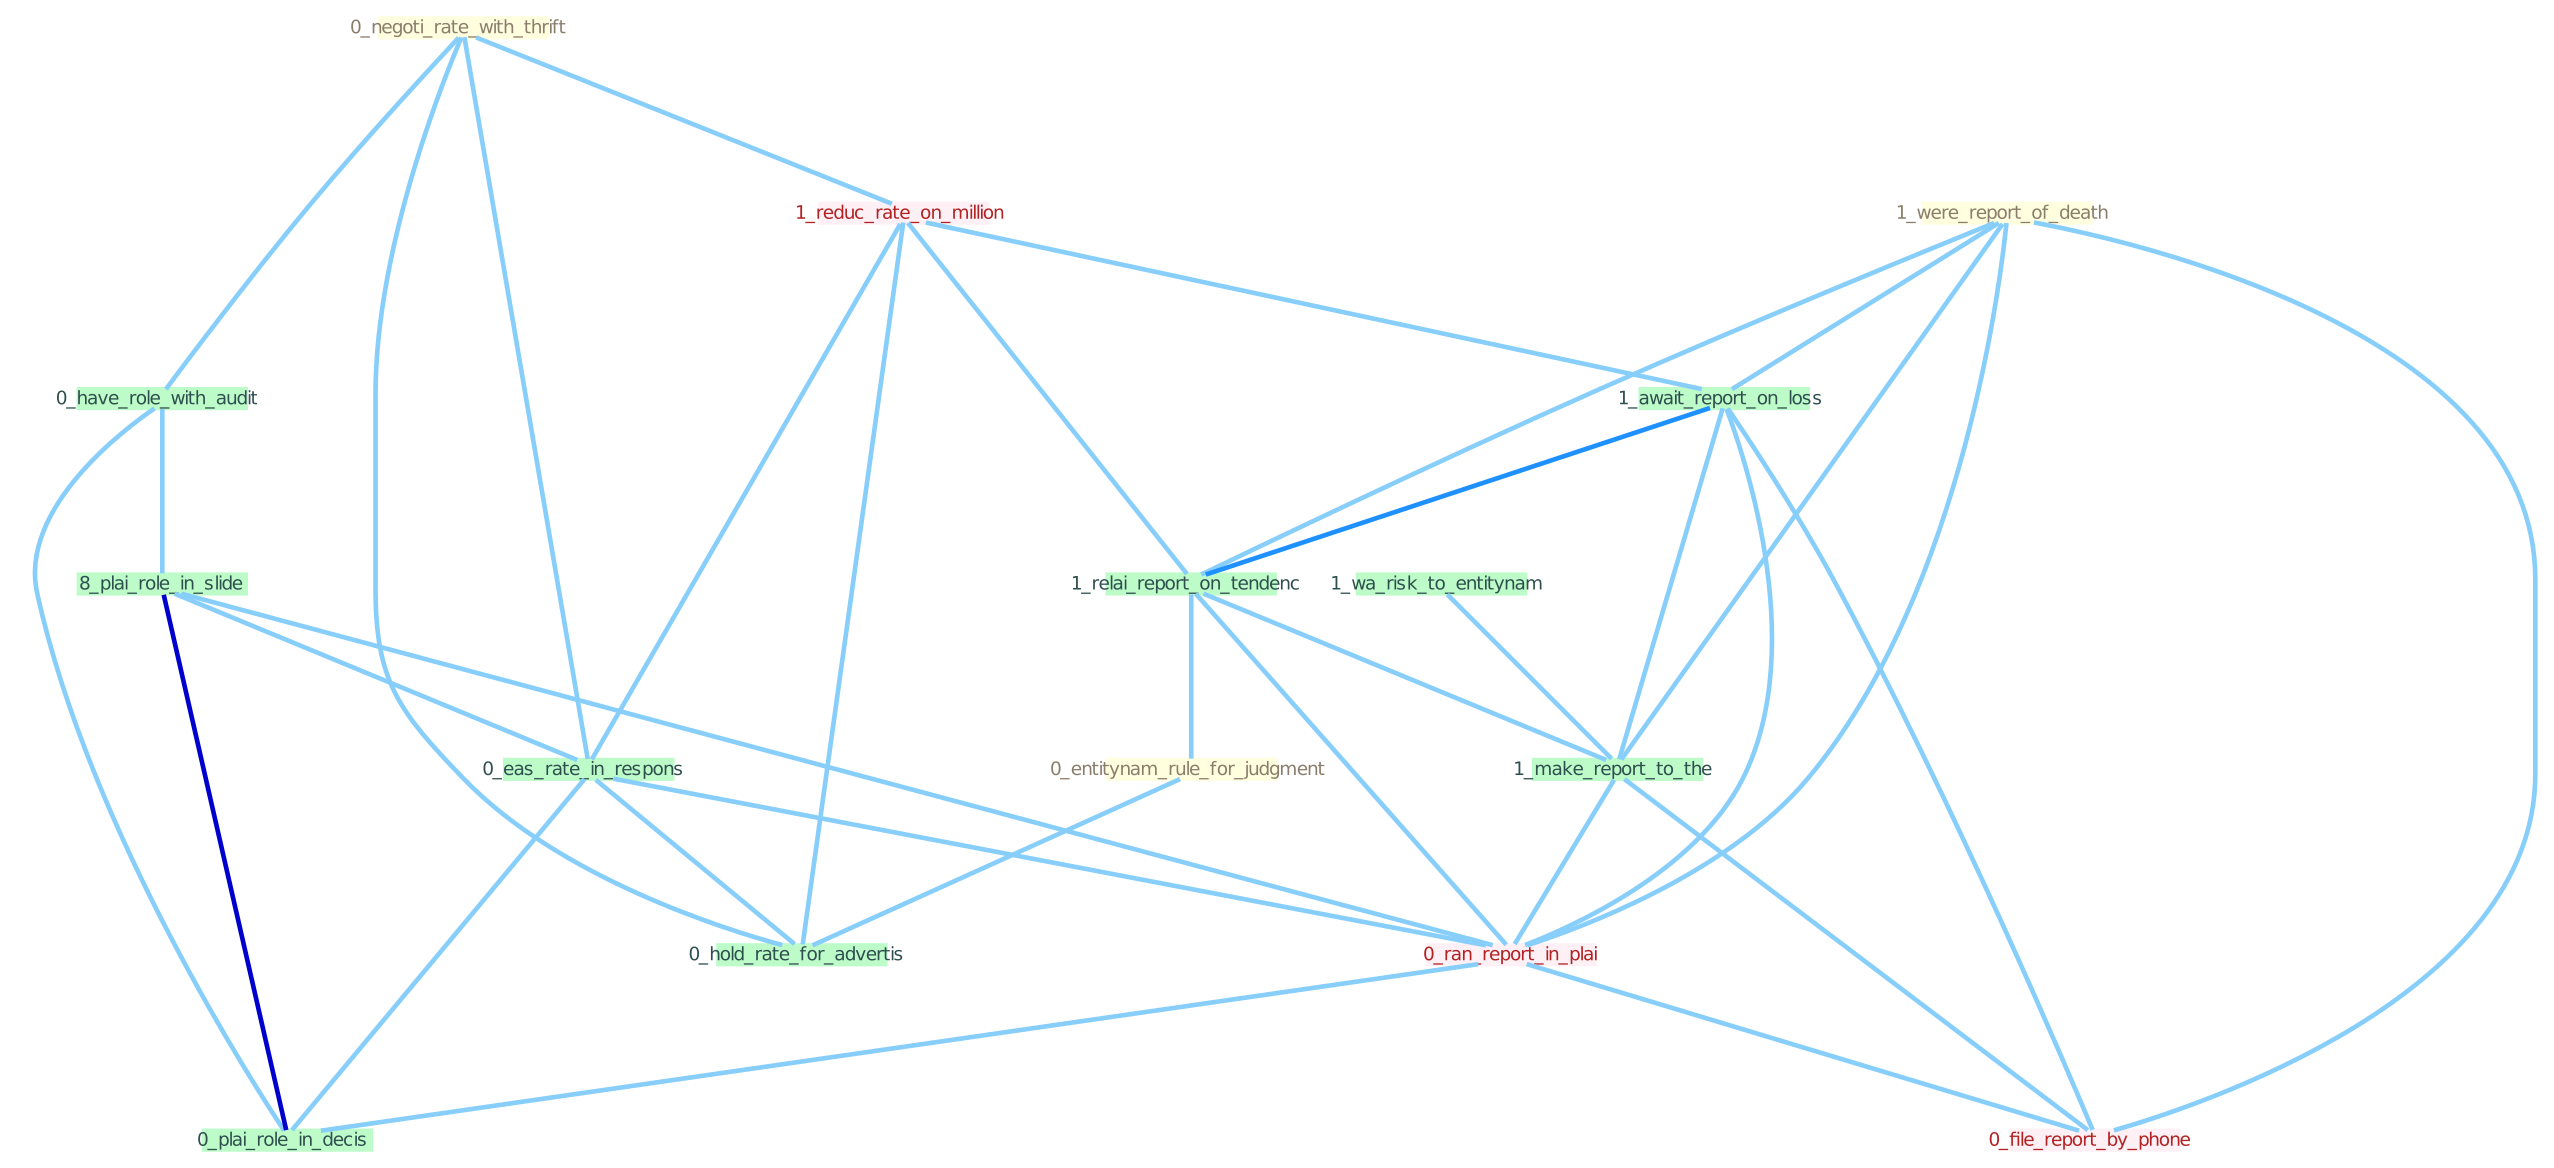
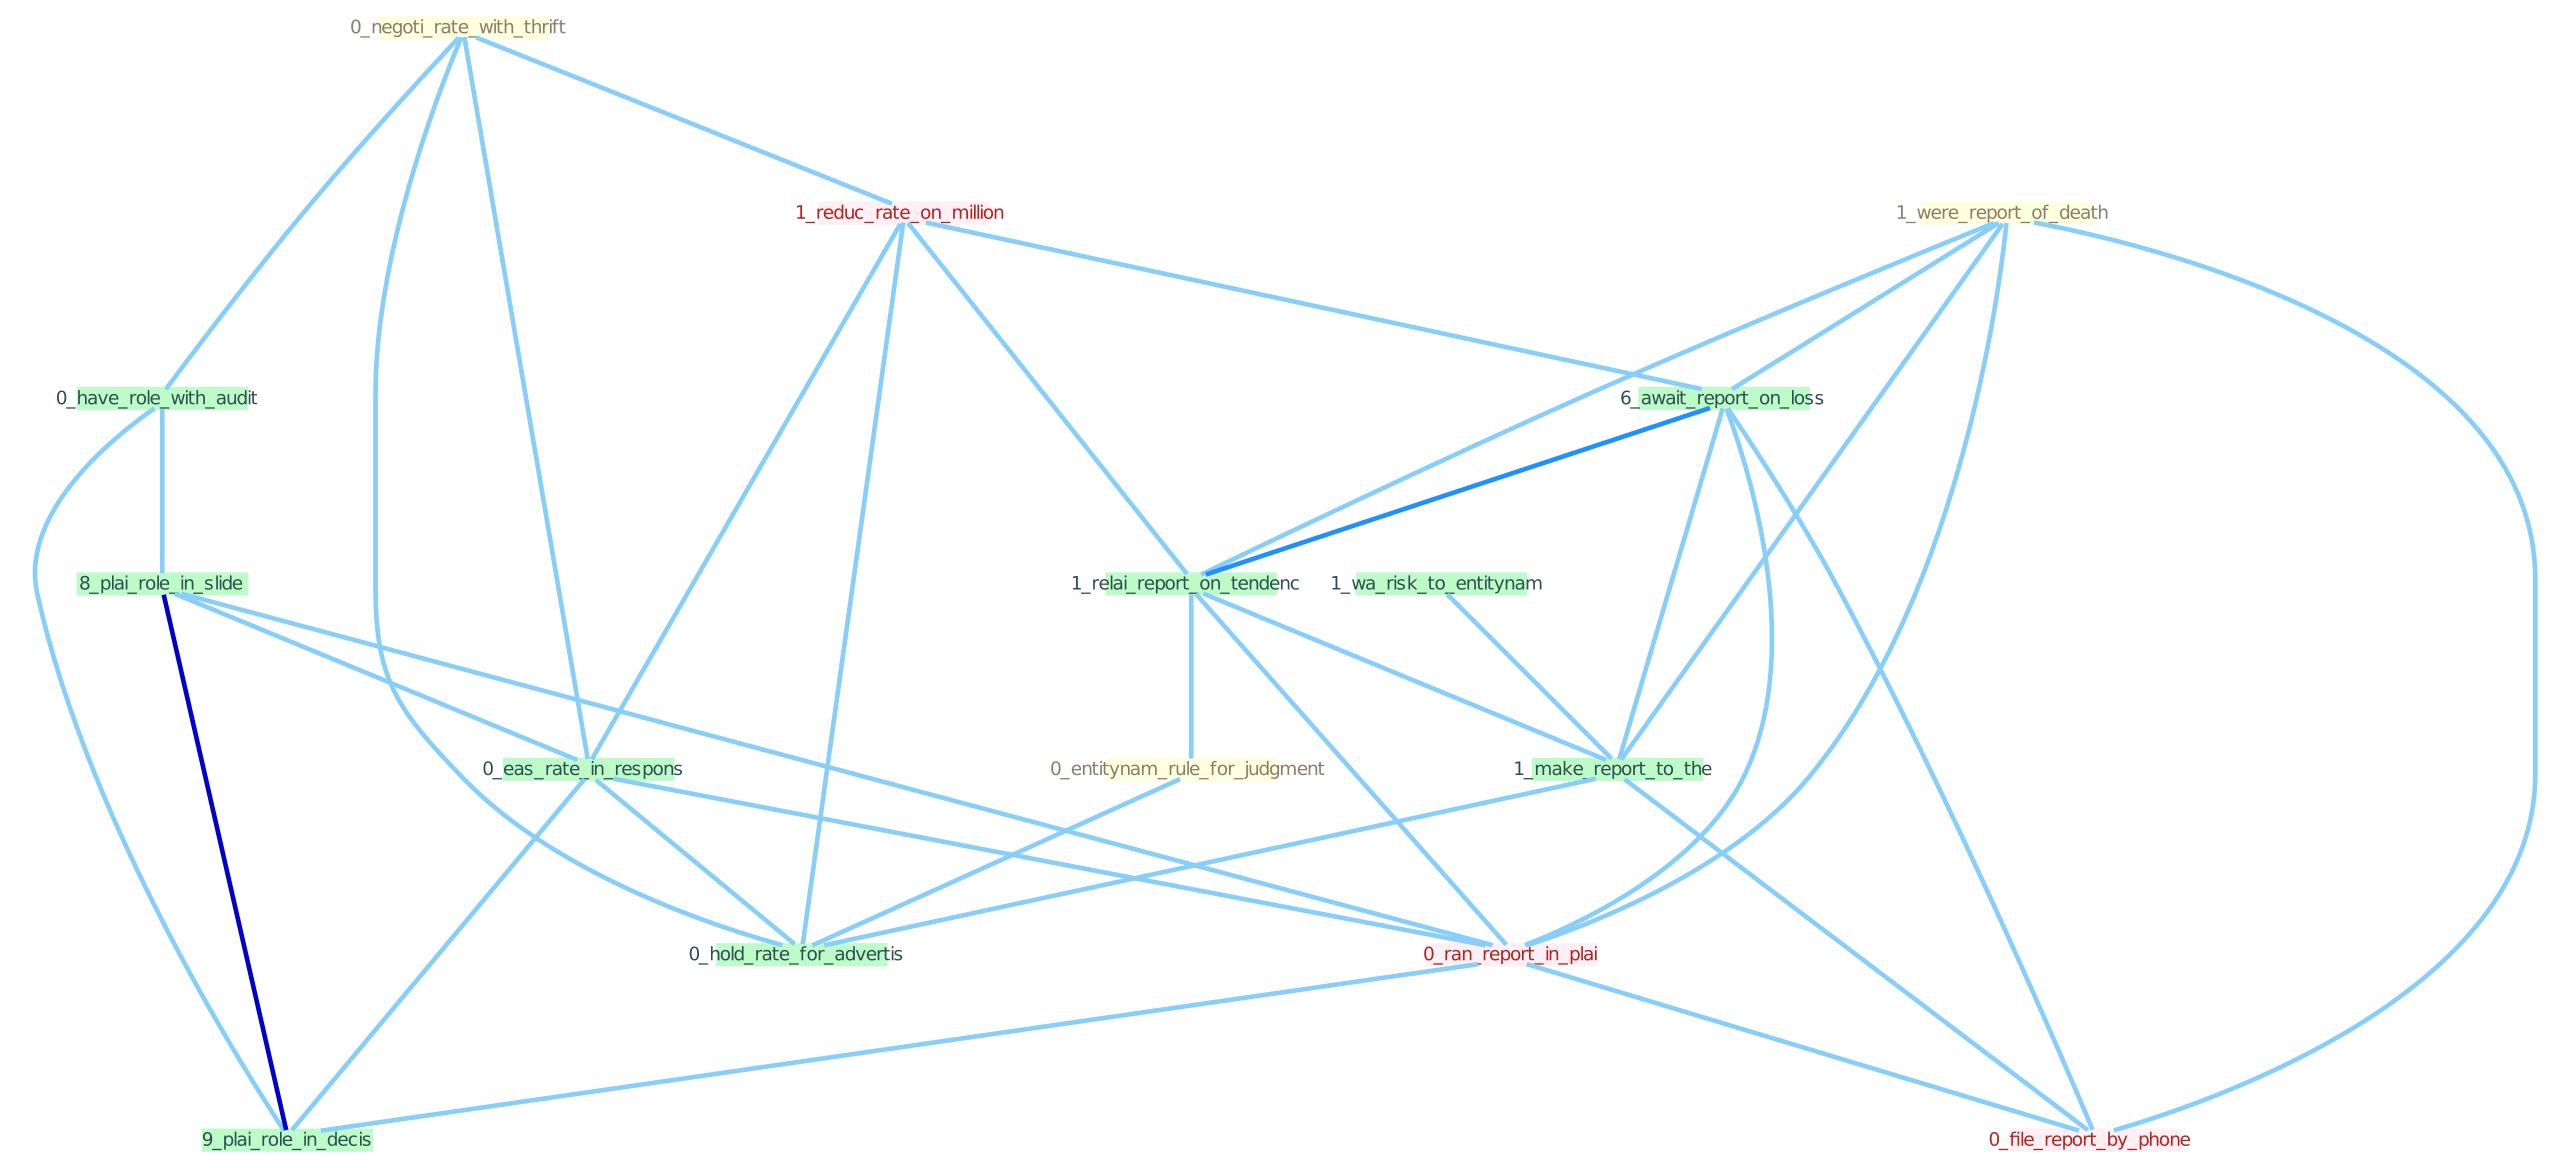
node "1_await_report_on_loss": label "1_await_report_on_loss" -> "6_await_report_on_loss"
edge "1_make_report_to_the" -- "0_ran_report_in_plai": now "1_make_report_to_the" -- "0_hold_rate_for_advertis"
node "0_plai_role_in_decis": label "0_plai_role_in_decis" -> "9_plai_role_in_decis"
